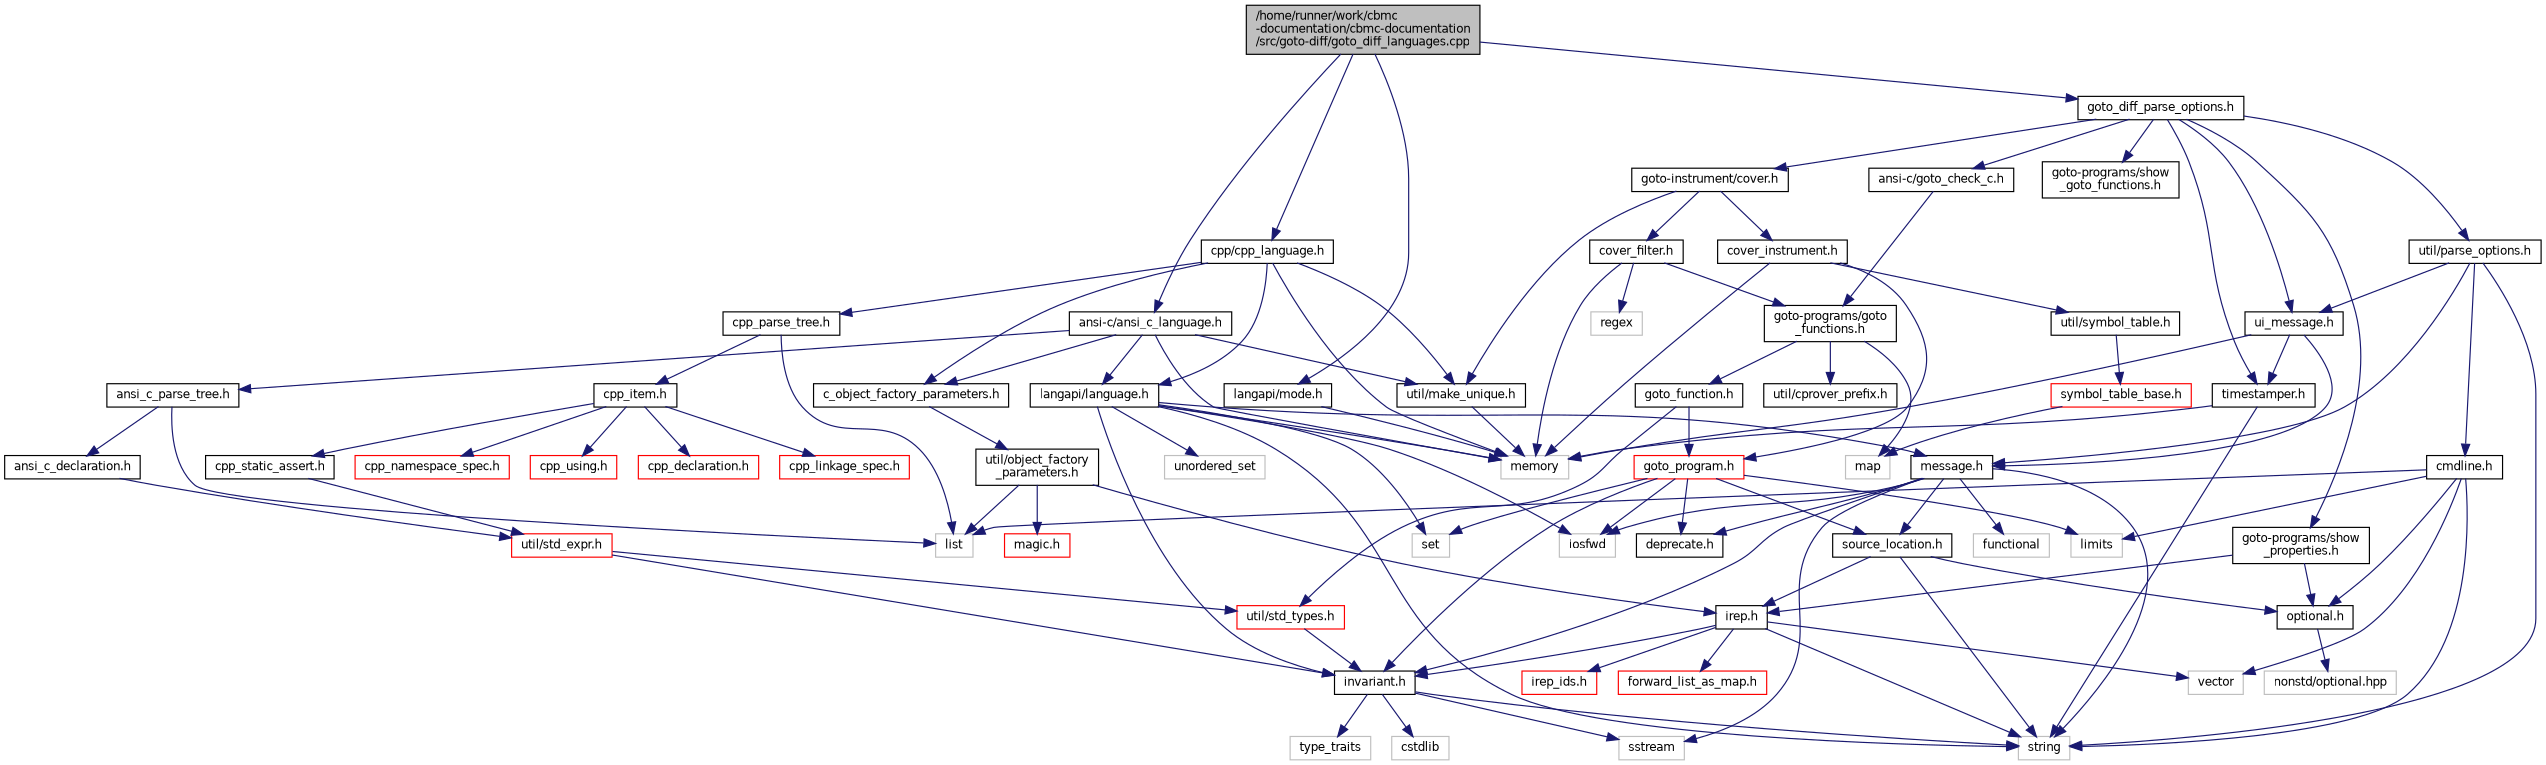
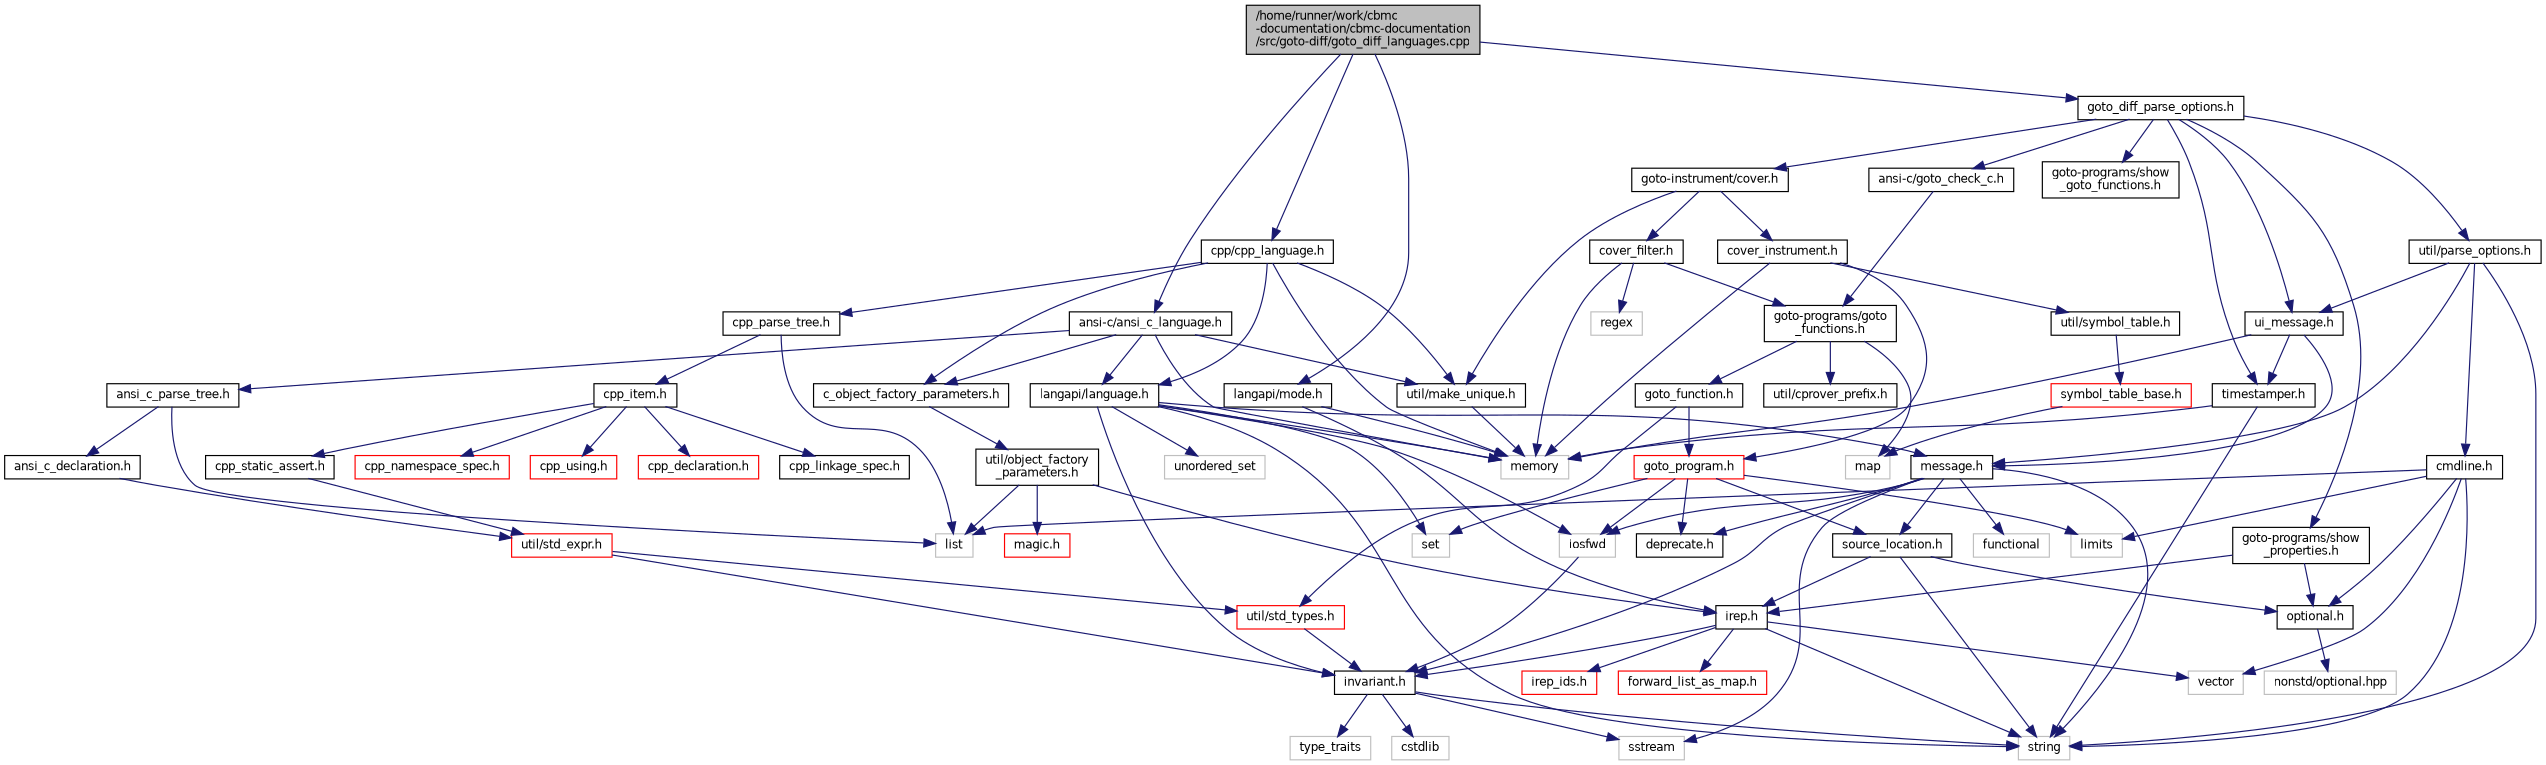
node "cpp_linkage_spec.h": color red -> black
edge "langapi/mode.h" -> "irep.h": added
edge "goto_program.h" -> "invariant.h": now "iosfwd" -> "invariant.h"
